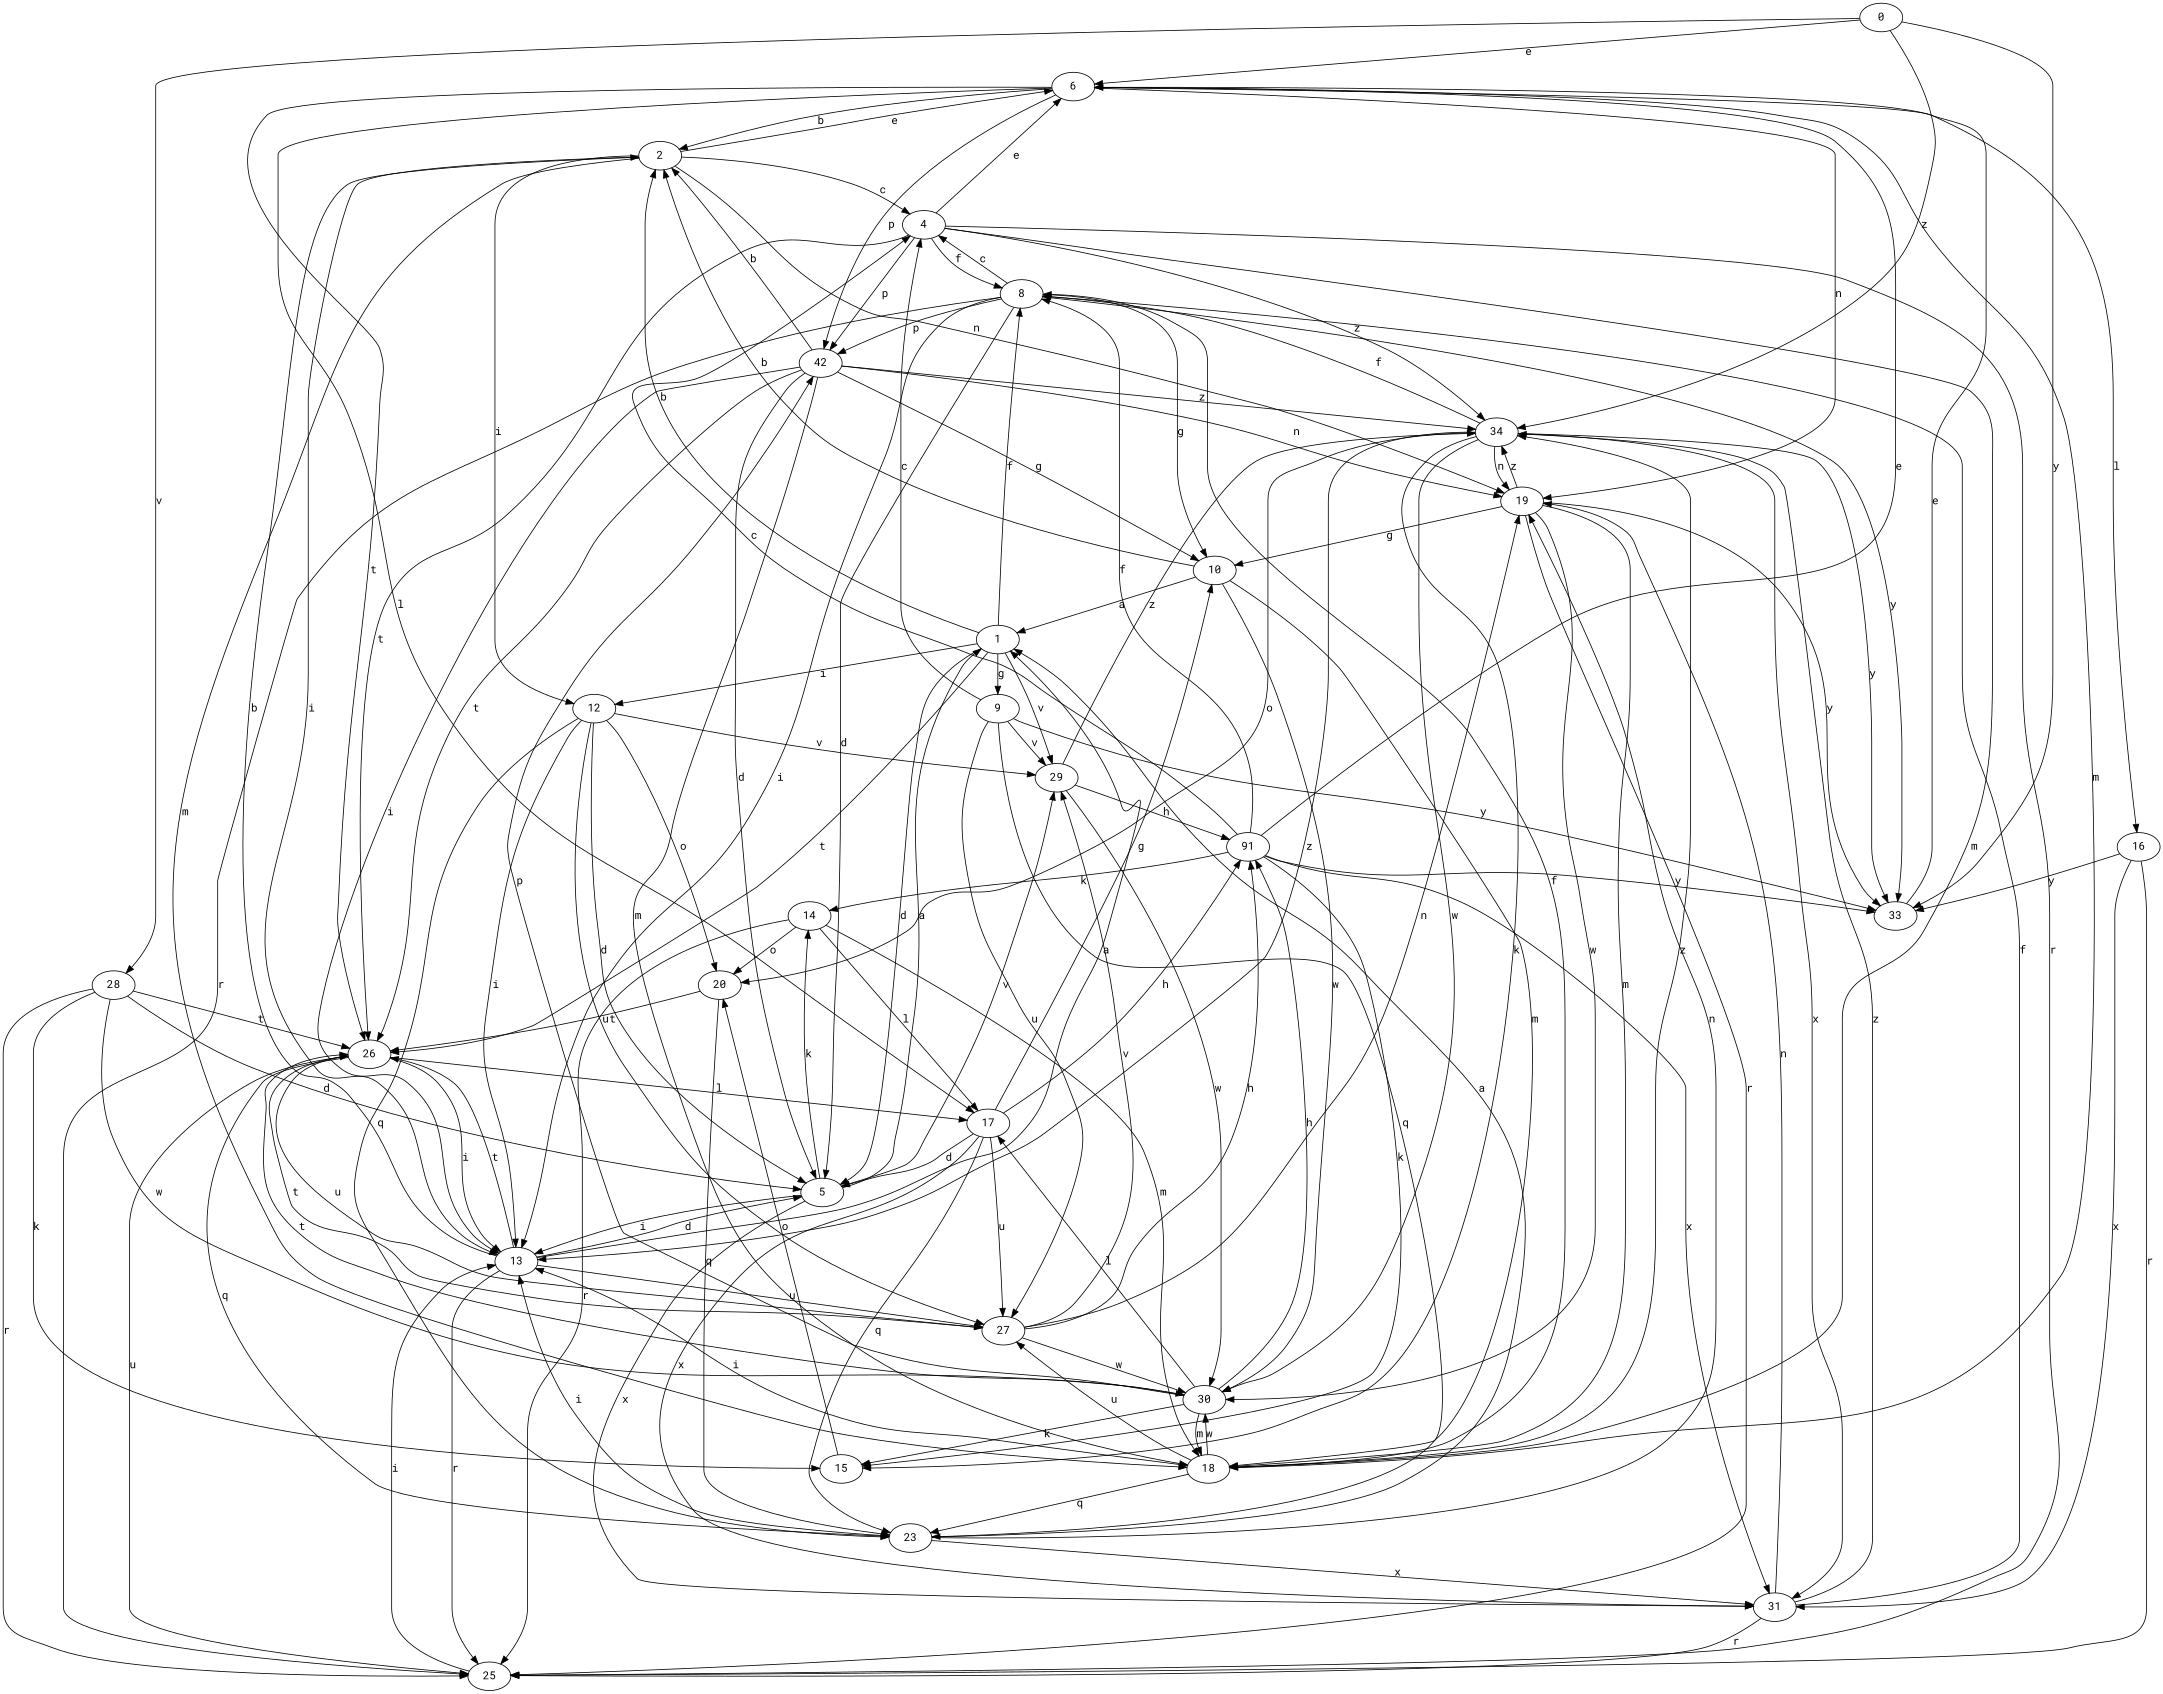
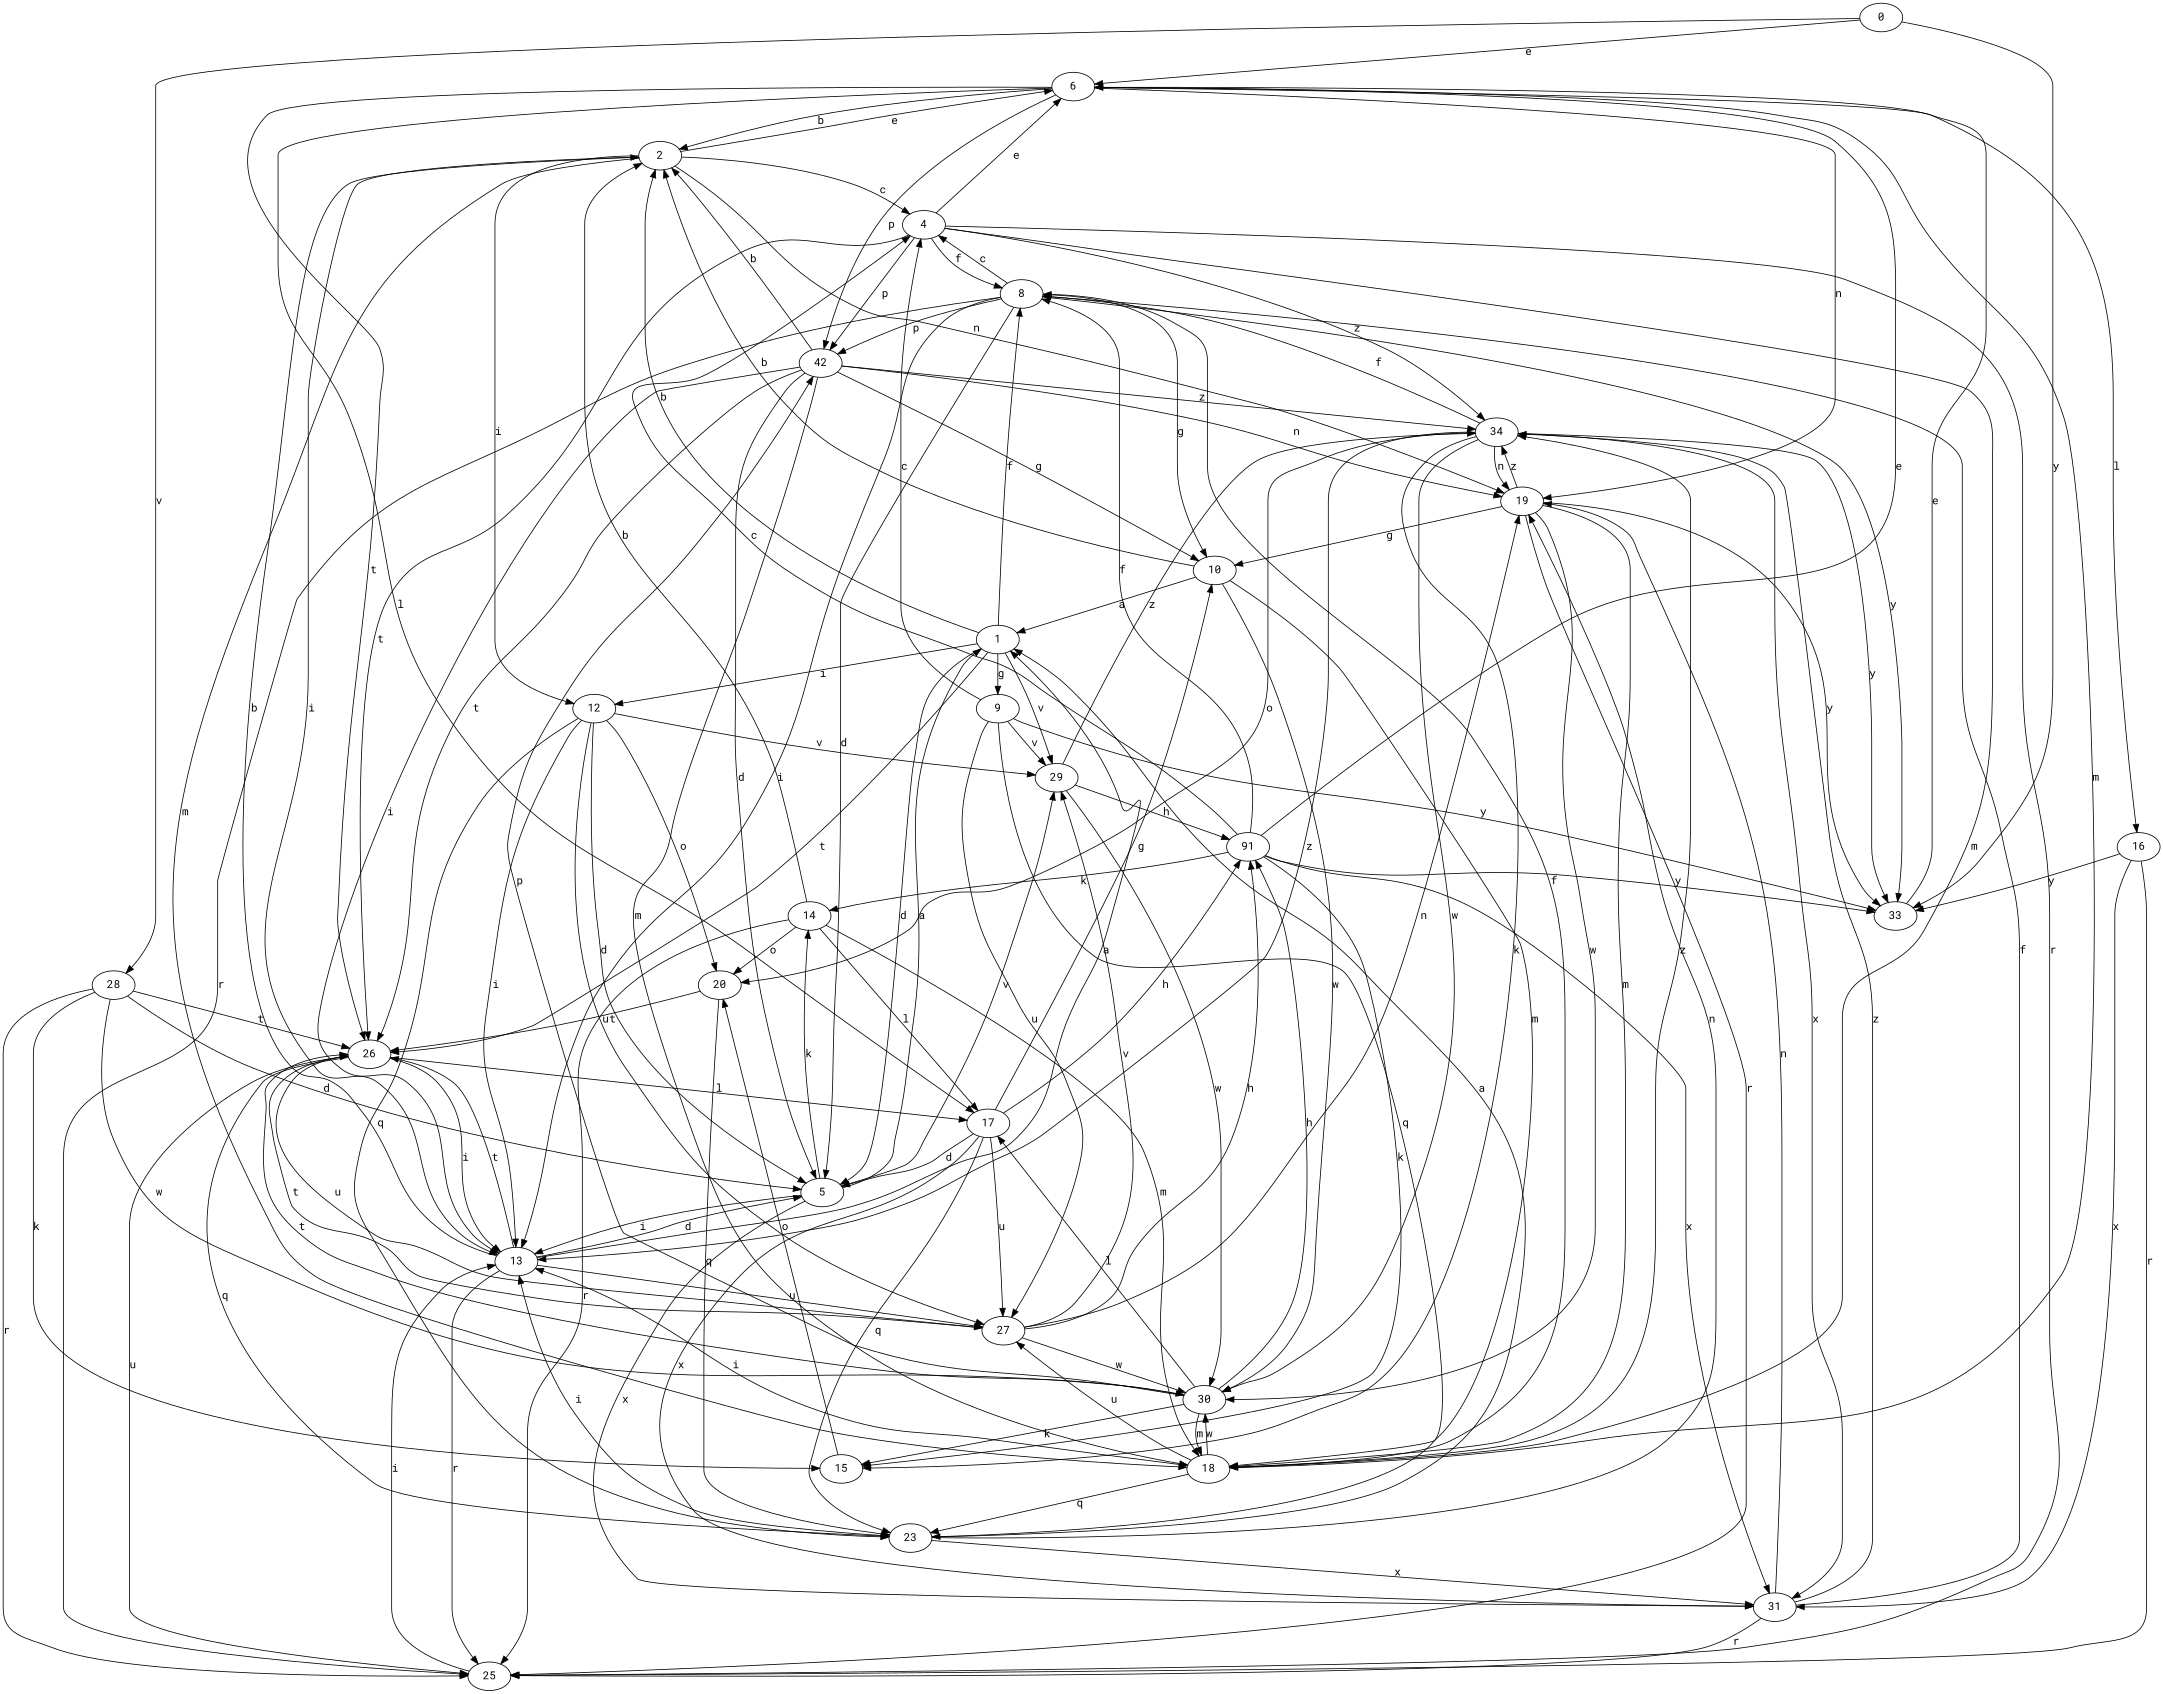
edge "0" -> "34": removed, label "z"
edge "14" -> "2": added, label "b"
